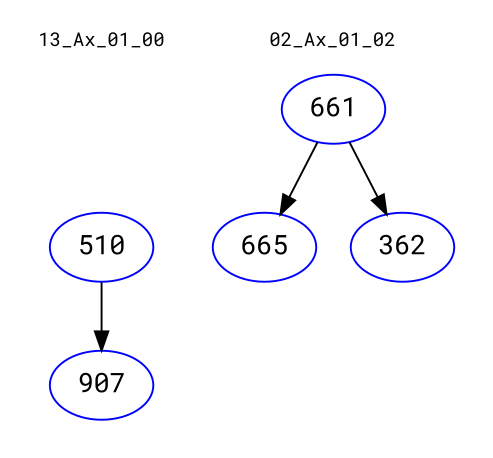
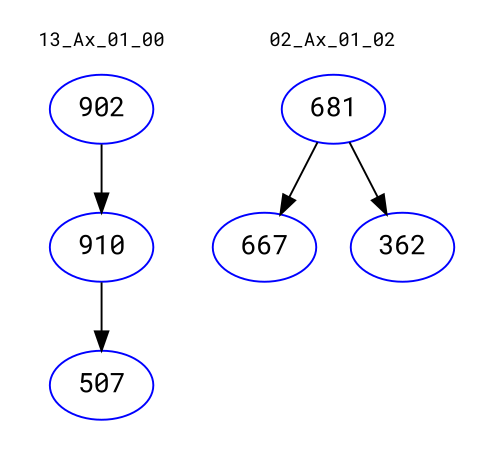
node "902": added
node "661": label "661" -> "681"
node "510": label "510" -> "910"
node "665": label "665" -> "667"
node "907": label "907" -> "507"
